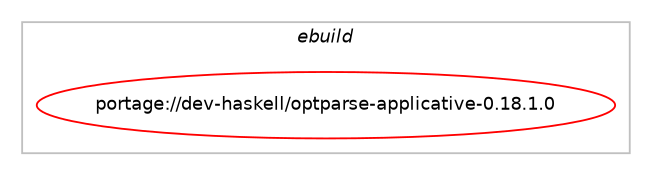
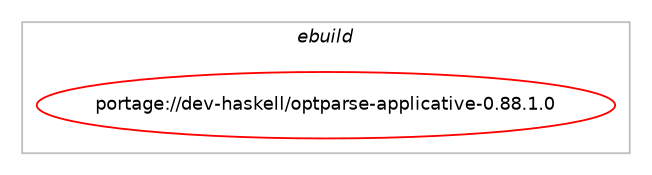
node "portage://dev-haskell/optparse-applicative-0.18.1.0": label "portage://dev-haskell/optparse-applicative-0.18.1.0" -> "portage://dev-haskell/optparse-applicative-0.88.1.0"
